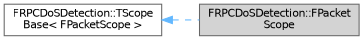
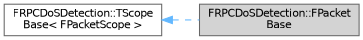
node "FRPCDoSDetection::FPacket Scope": label "FRPCDoSDetection::FPacket Scope" -> "FRPCDoSDetection::FPacket Base"
